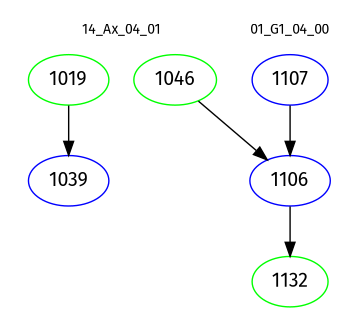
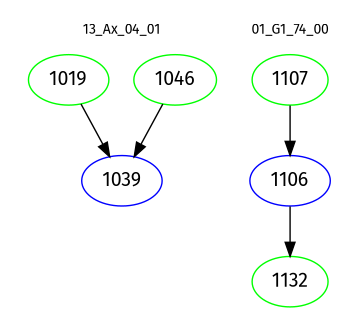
cluster "14_Ax_04_01": label "14_Ax_04_01" -> "13_Ax_04_01"
cluster "01_G1_04_00": label "01_G1_04_00" -> "01_G1_74_00"
node "1107": color blue -> green
edge "1046" -> "1106": now "1046" -> "1039"
